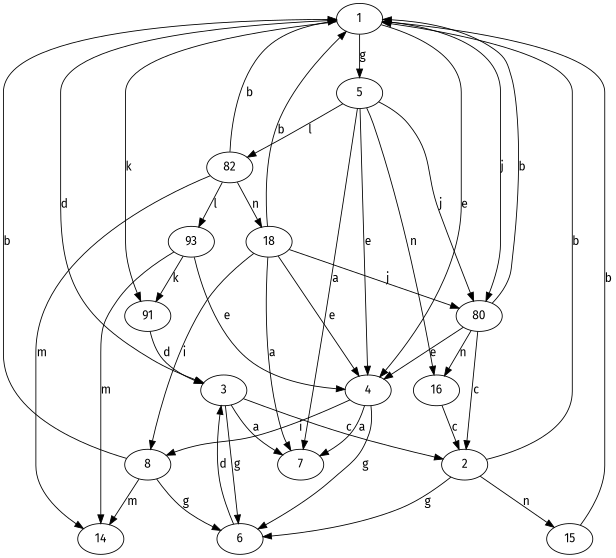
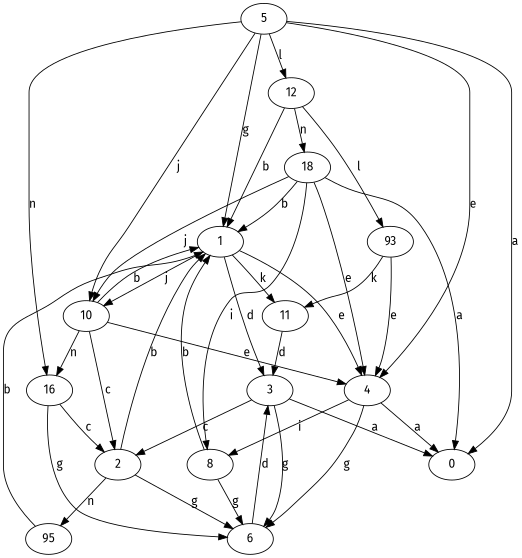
edge "1" -> "5": reversed
node "82": label "82" -> "12"
node "91": label "91" -> "11"
node "80": label "80" -> "10"
node "7": label "7" -> "0"
edge "16" -> "6": added, label "g"
node "14": removed
node "15": label "15" -> "95"
